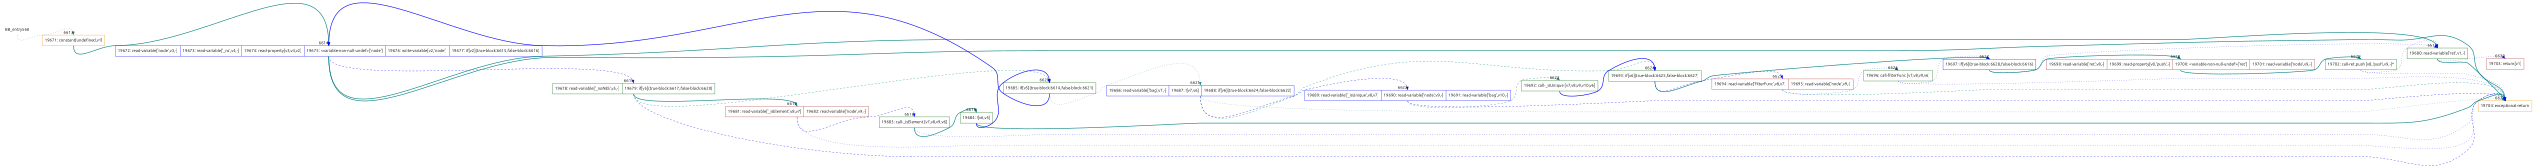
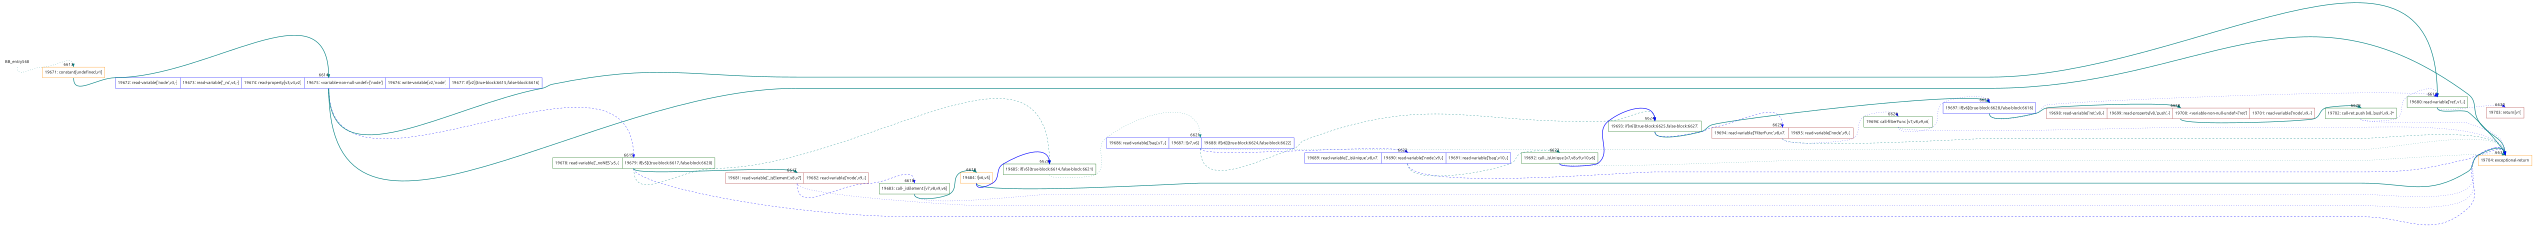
edge "19685: if[v5](true-block:6614,false-block:6621)" -> "19672: read-variable['node',v3,-]": removed
node "19684: ![v6,v5]": color darkgreen -> darkorange
edge "19692: call-_isUnique [v7,v8,v9,v10,v6]" -> "19704: exceptional-return": added
